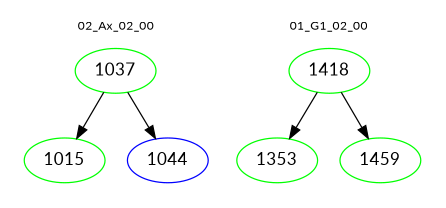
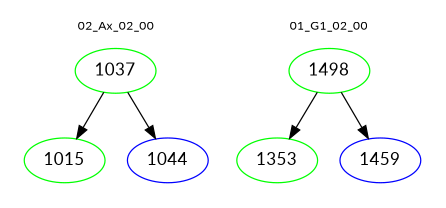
node "1418": label "1418" -> "1498"
node "1459": color green -> blue
